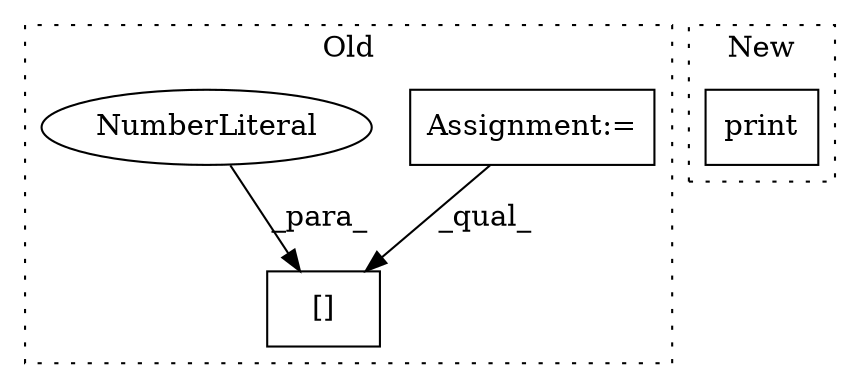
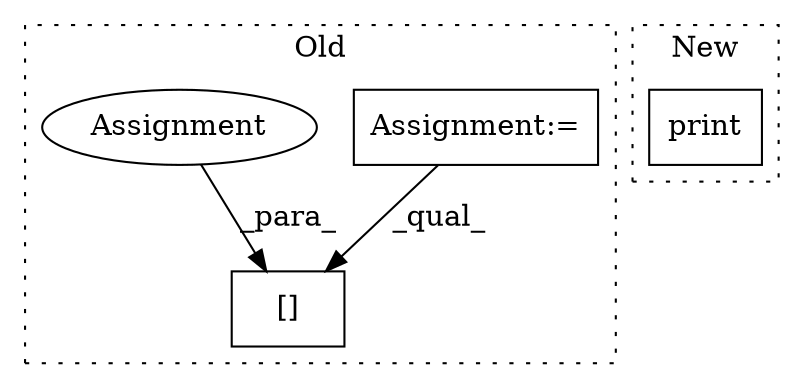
node "NumberLiteral": label "NumberLiteral" -> "Assignment"
